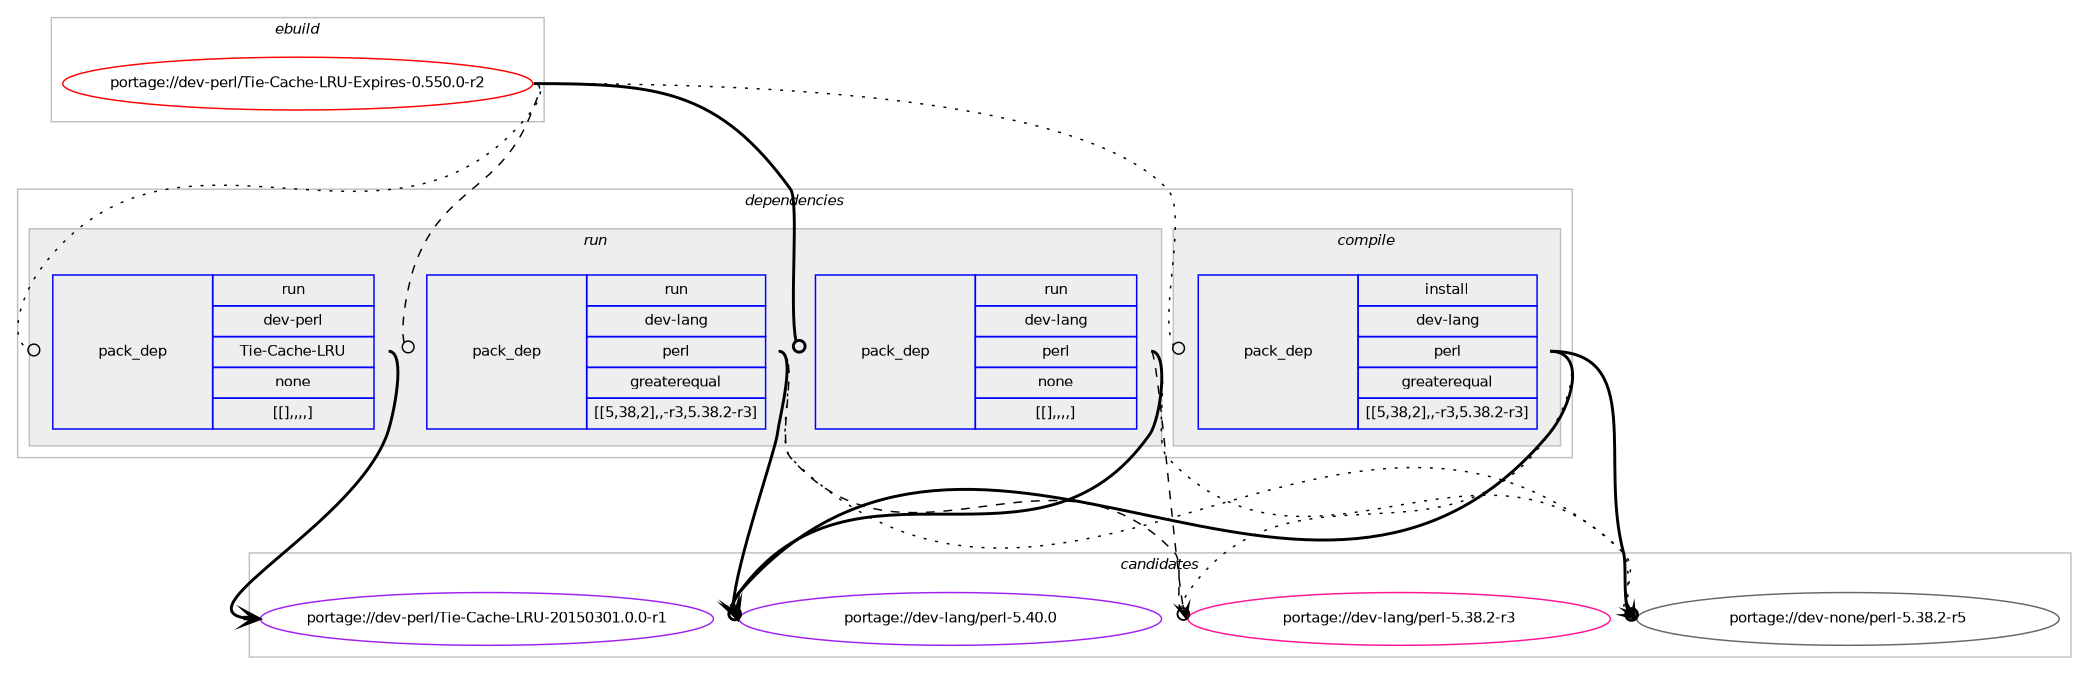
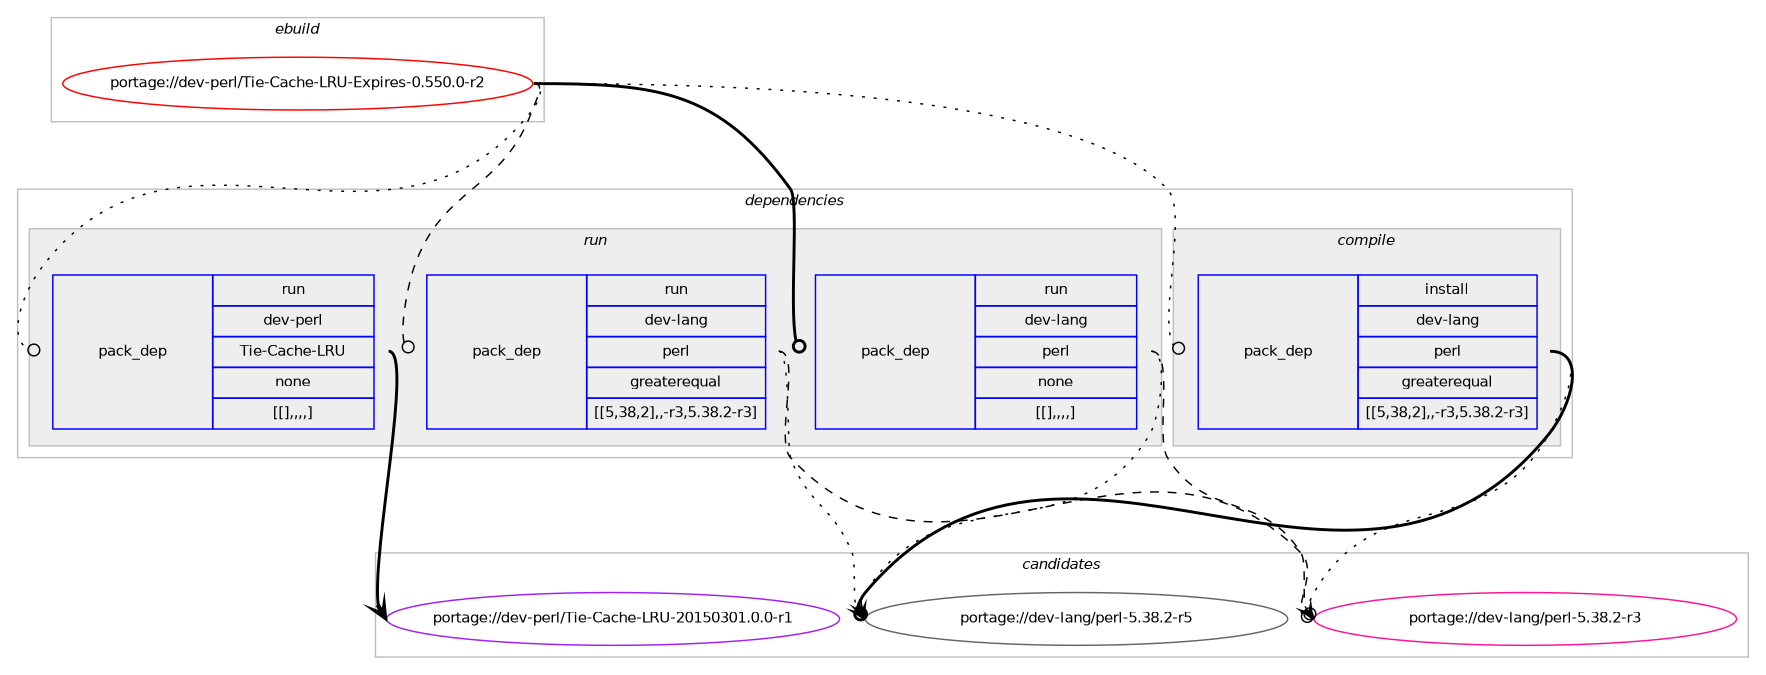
node "portage://dev-lang/perl-5.40.0": removed
node "portage://dev-none/perl-5.38.2-r5": label "portage://dev-none/perl-5.38.2-r5" -> "portage://dev-lang/perl-5.38.2-r5"
